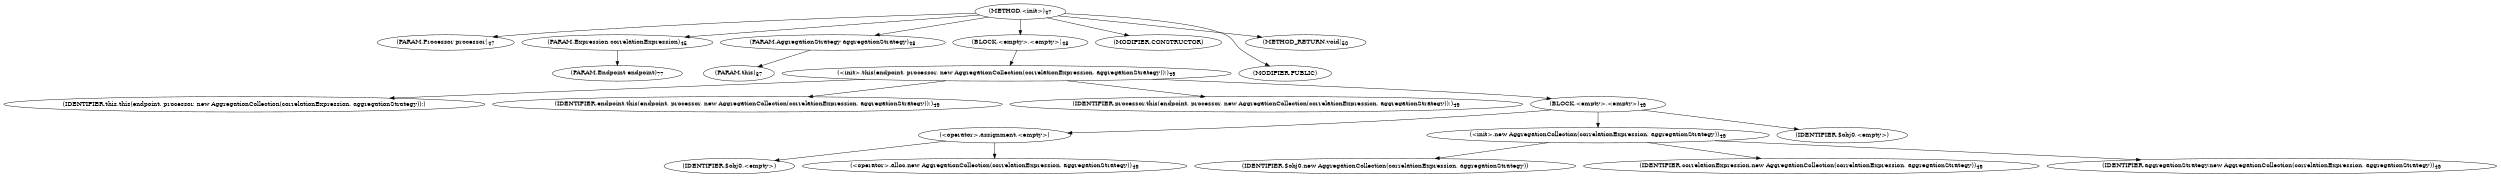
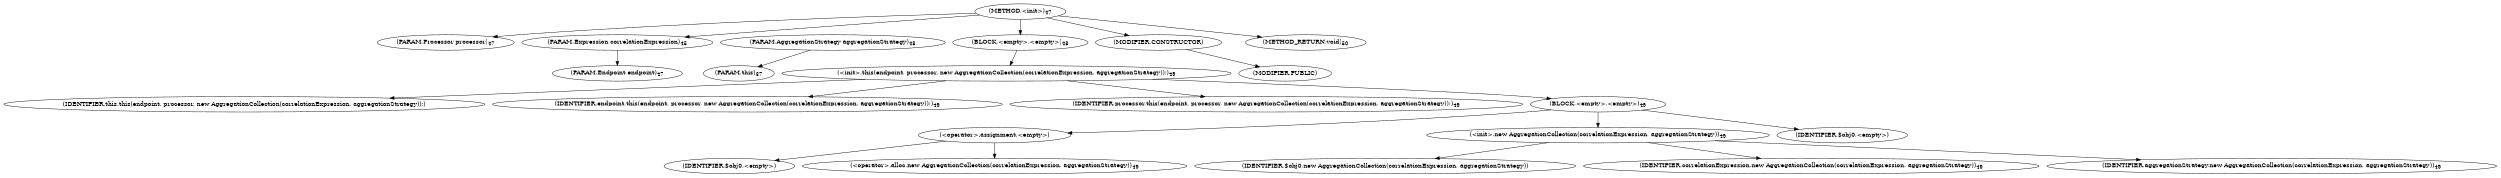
edge "(METHOD,<init>)" -> "(MODIFIER,PUBLIC)": now "(MODIFIER,CONSTRUCTOR)" -> "(MODIFIER,PUBLIC)"
edge "(METHOD,<init>)" -> "(PARAM,AggregationStrategy aggregationStrategy)": removed
node "(PARAM,Endpoint endpoint)": text "77" -> "47"
